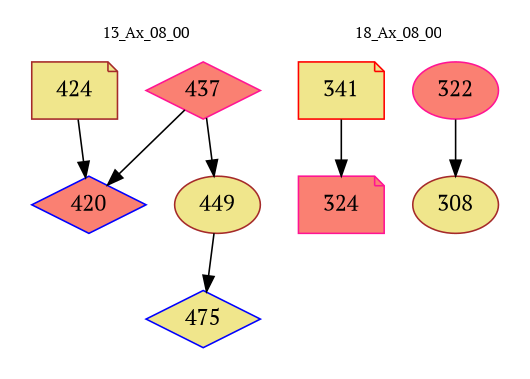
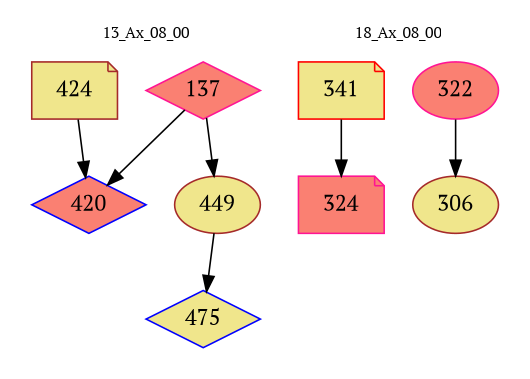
node "437": label "437" -> "137"
node "308": label "308" -> "306"
